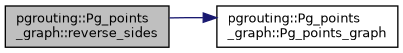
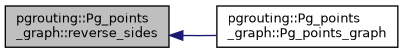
edge "pgrouting::Pg_points _graph::reverse_sides" -> "pgrouting::Pg_points _graph::Pg_points_graph": reversed
